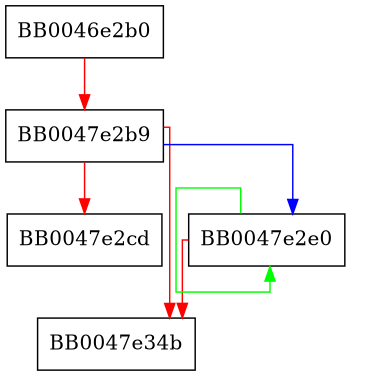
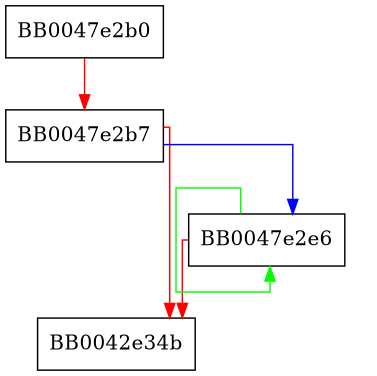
node "BB0046e2b0": label "BB0046e2b0" -> "BB0047e2b0"
node "BB0047e2b9": label "BB0047e2b9" -> "BB0047e2b7"
node "BB0047e2cd": removed
node "BB0047e2e0": label "BB0047e2e0" -> "BB0047e2e6"
node "BB0047e34b": label "BB0047e34b" -> "BB0042e34b"
